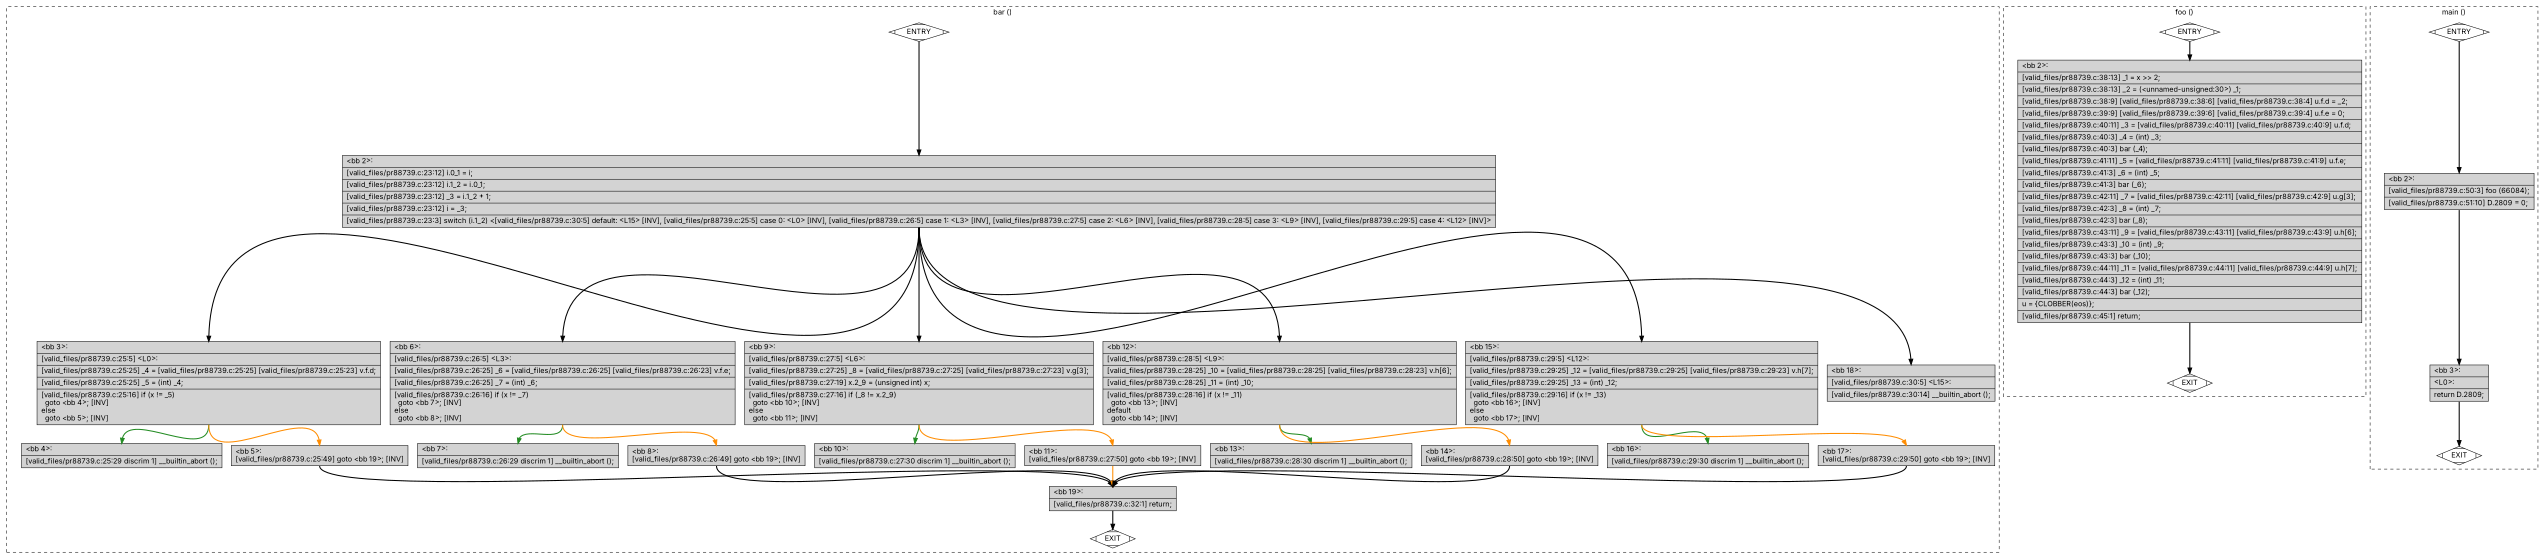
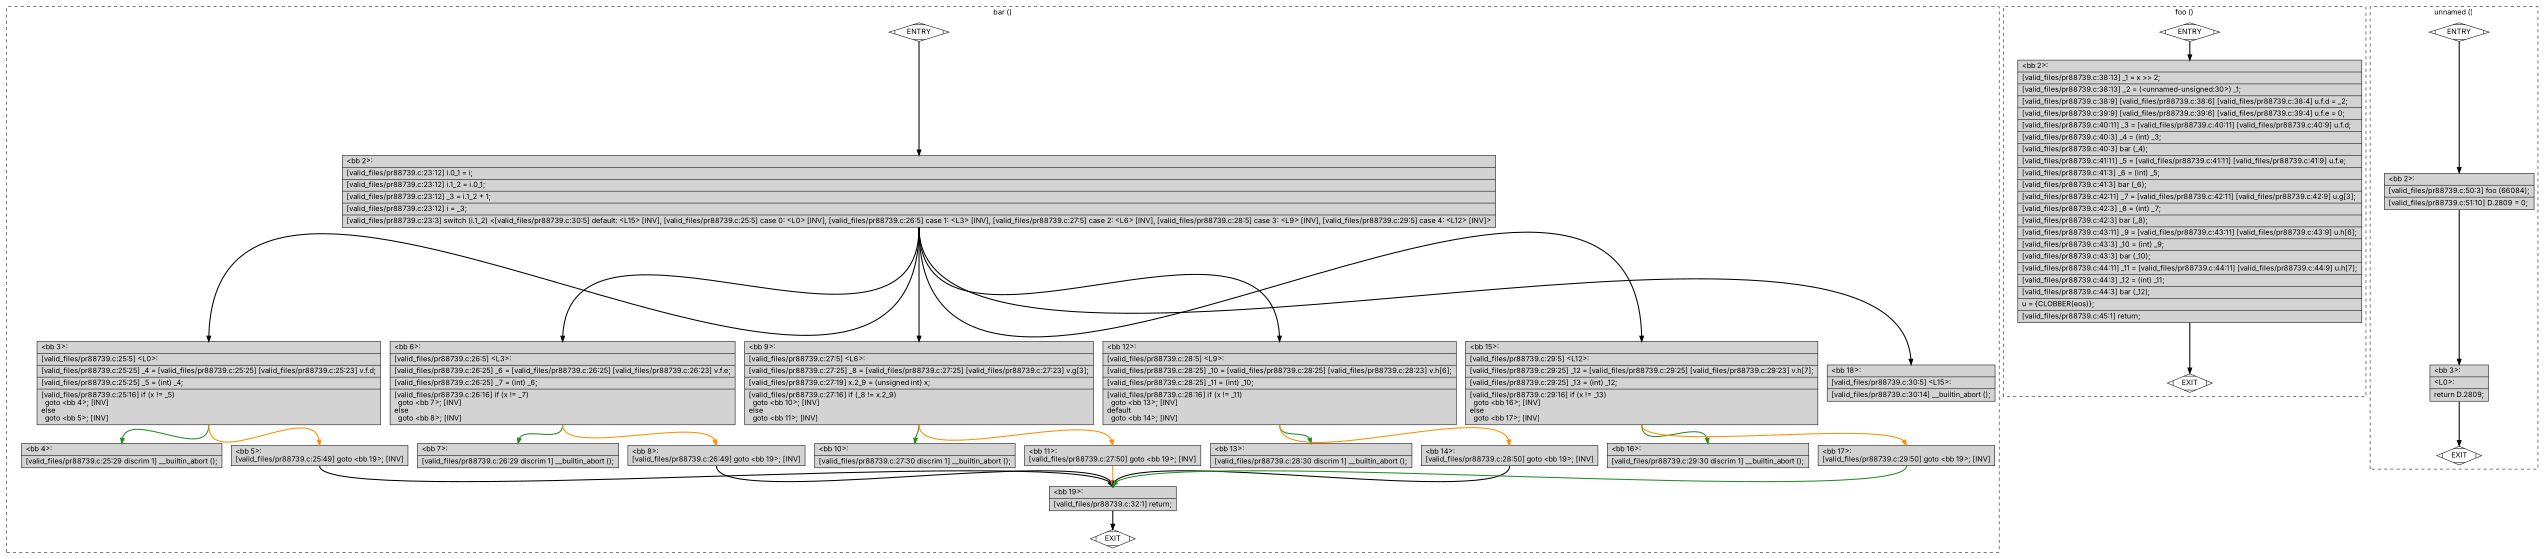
cluster "main ()": label "main ()" -> "unnamed ()"
edge "<bb 17>:" -> "<bb 19>:": color black -> forestgreen
